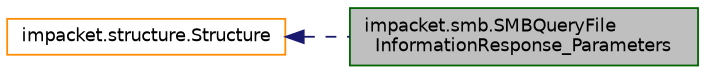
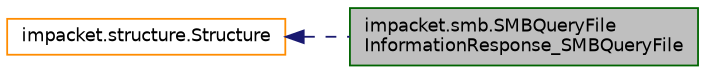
node "impacket.smb.SMBQueryFile InformationResponse_Parameters": label "impacket.smb.SMBQueryFile InformationResponse_Parameters" -> "impacket.smb.SMBQueryFile InformationResponse_SMBQueryFile"
